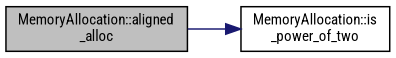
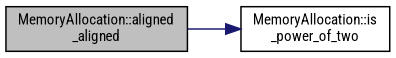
node "MemoryAllocation::aligned _alloc": label "MemoryAllocation::aligned _alloc" -> "MemoryAllocation::aligned _aligned"
